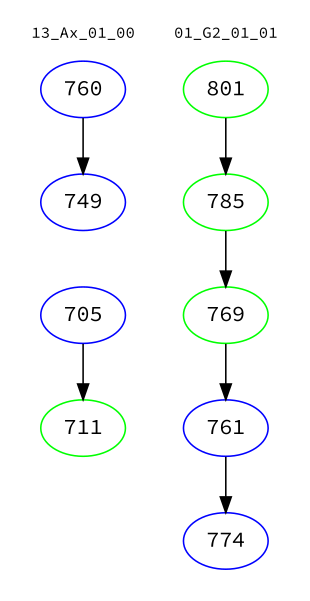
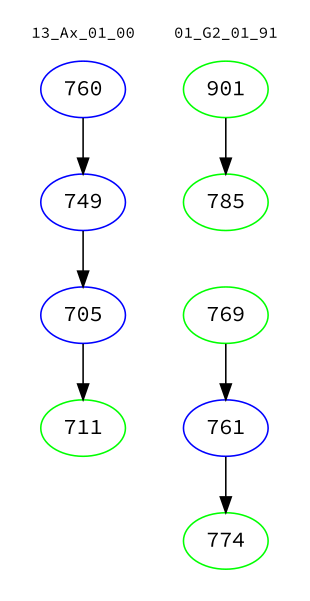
cluster "01_G2_01_01": label "01_G2_01_01" -> "01_G2_01_91"
node "801": label "801" -> "901"
edge "749" -> "705": added
edge "785" -> "769": removed
node "774": color blue -> green
